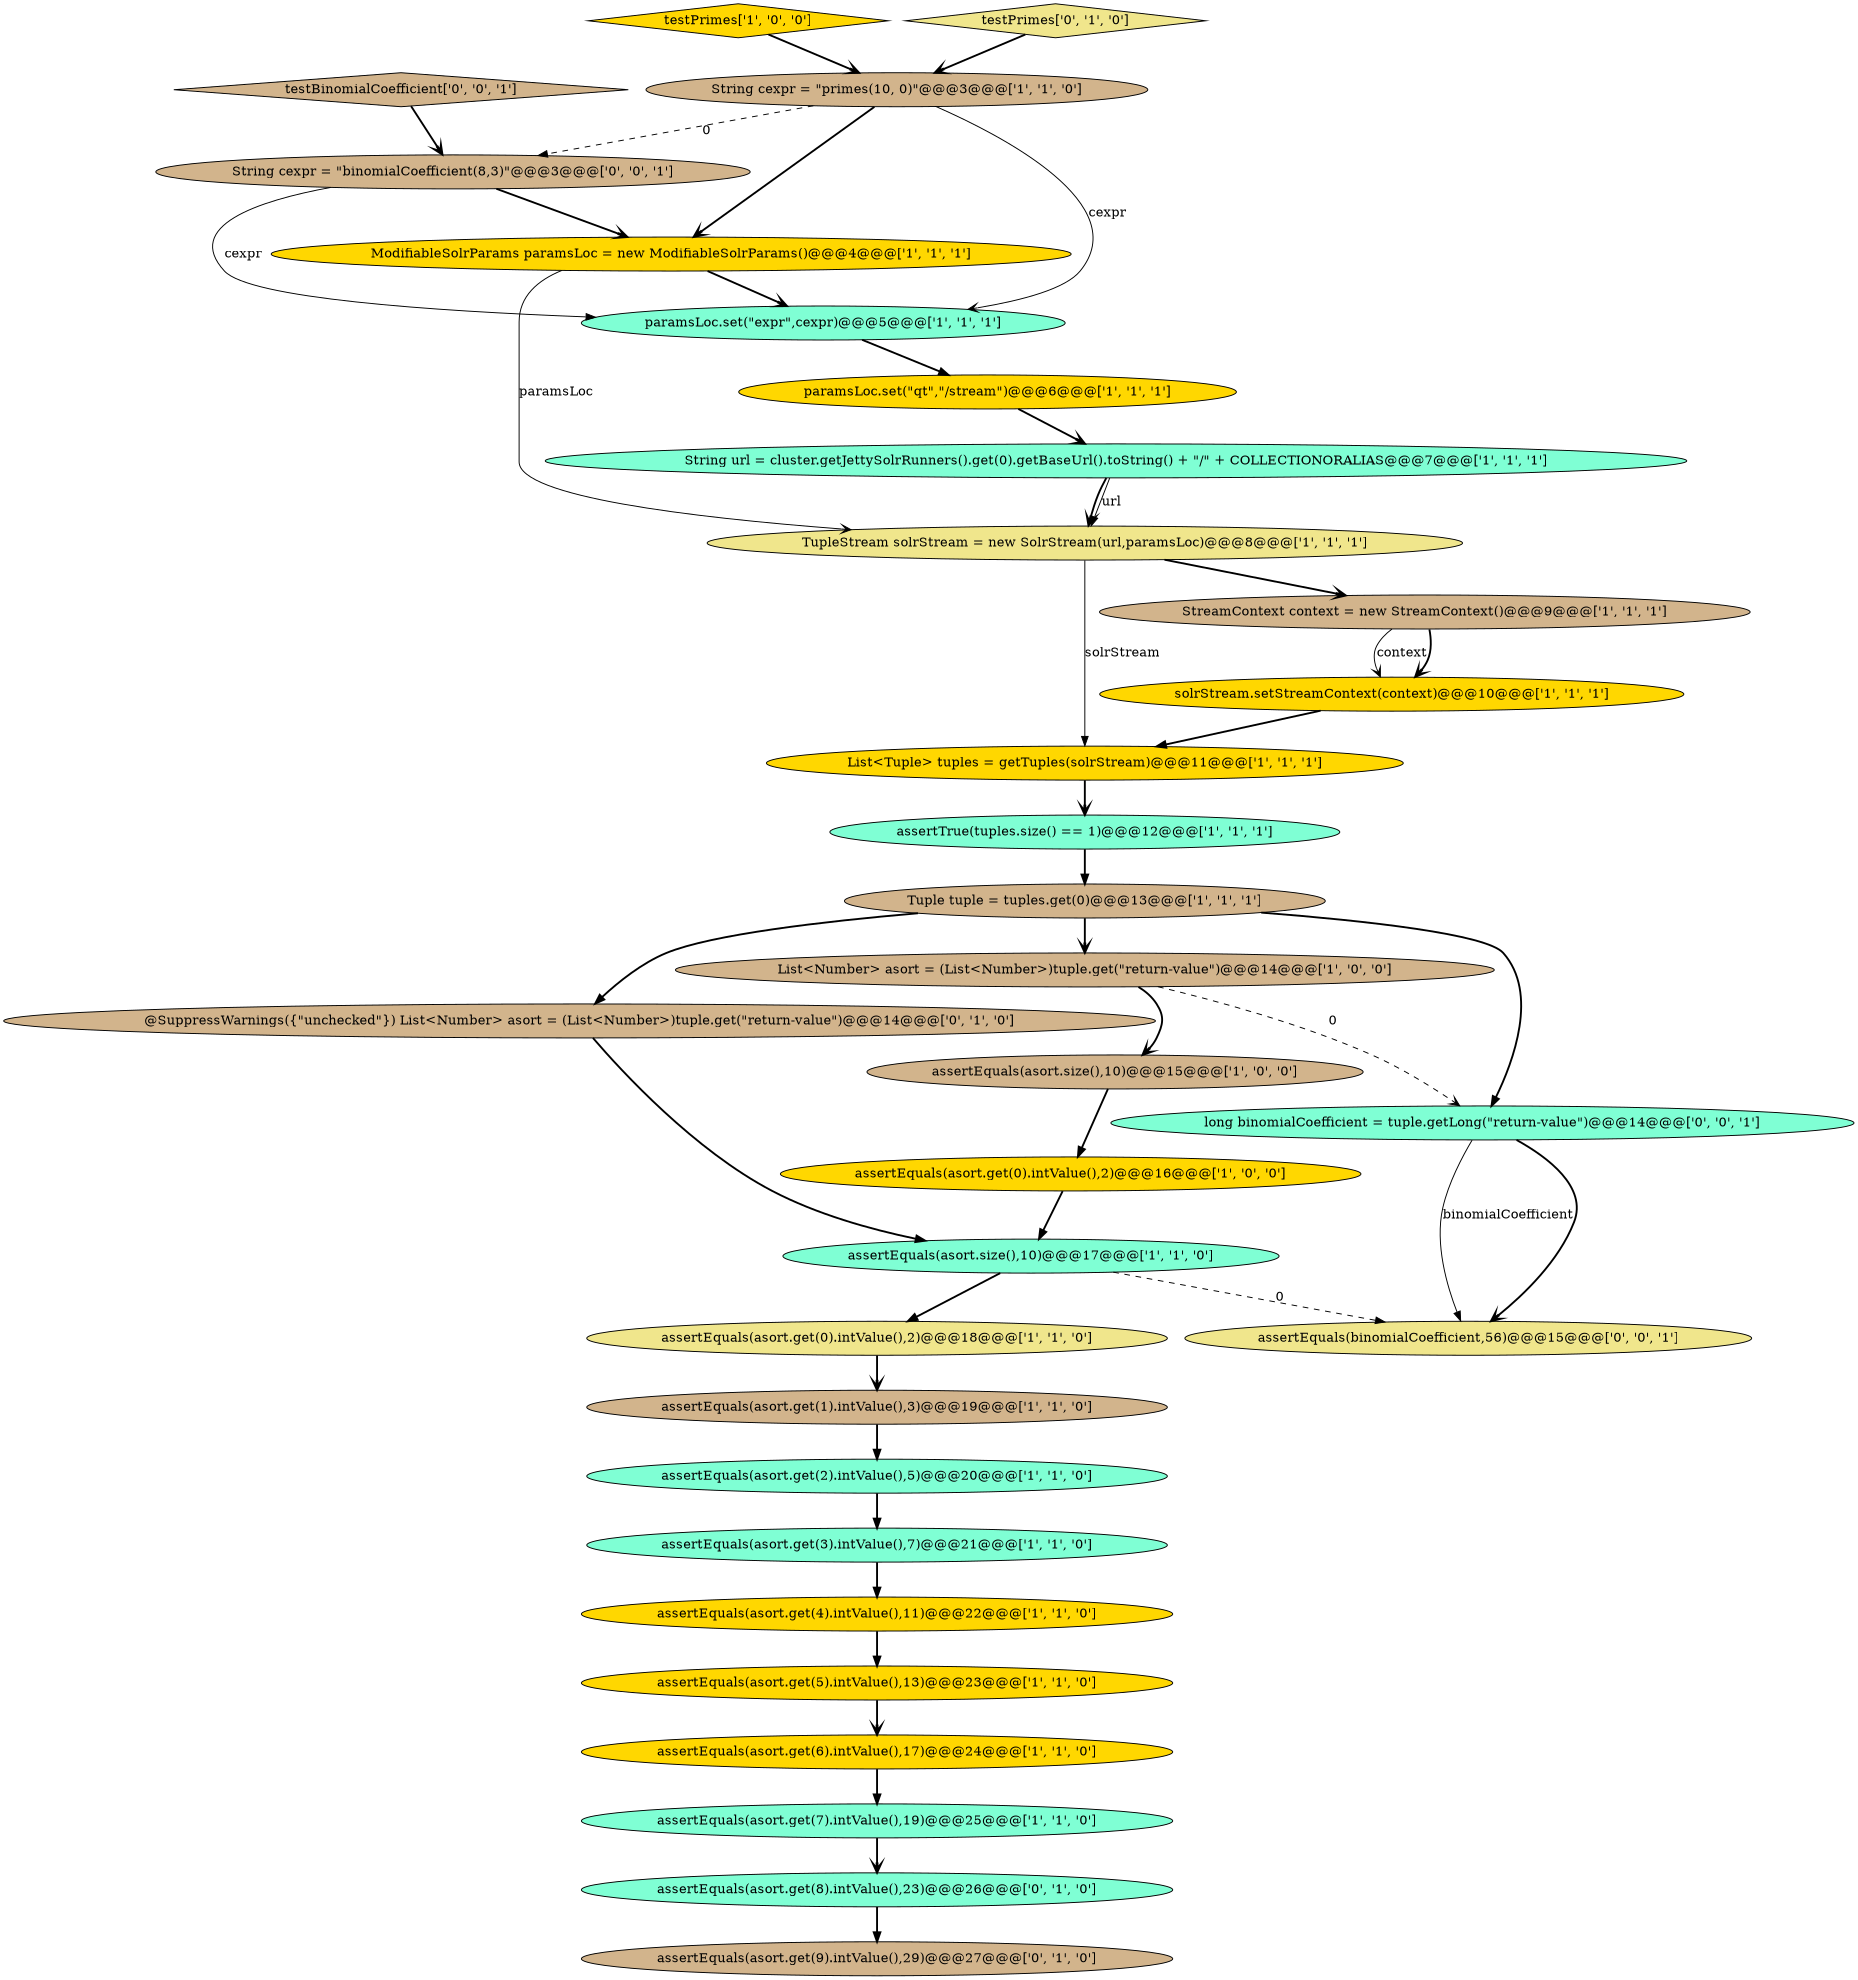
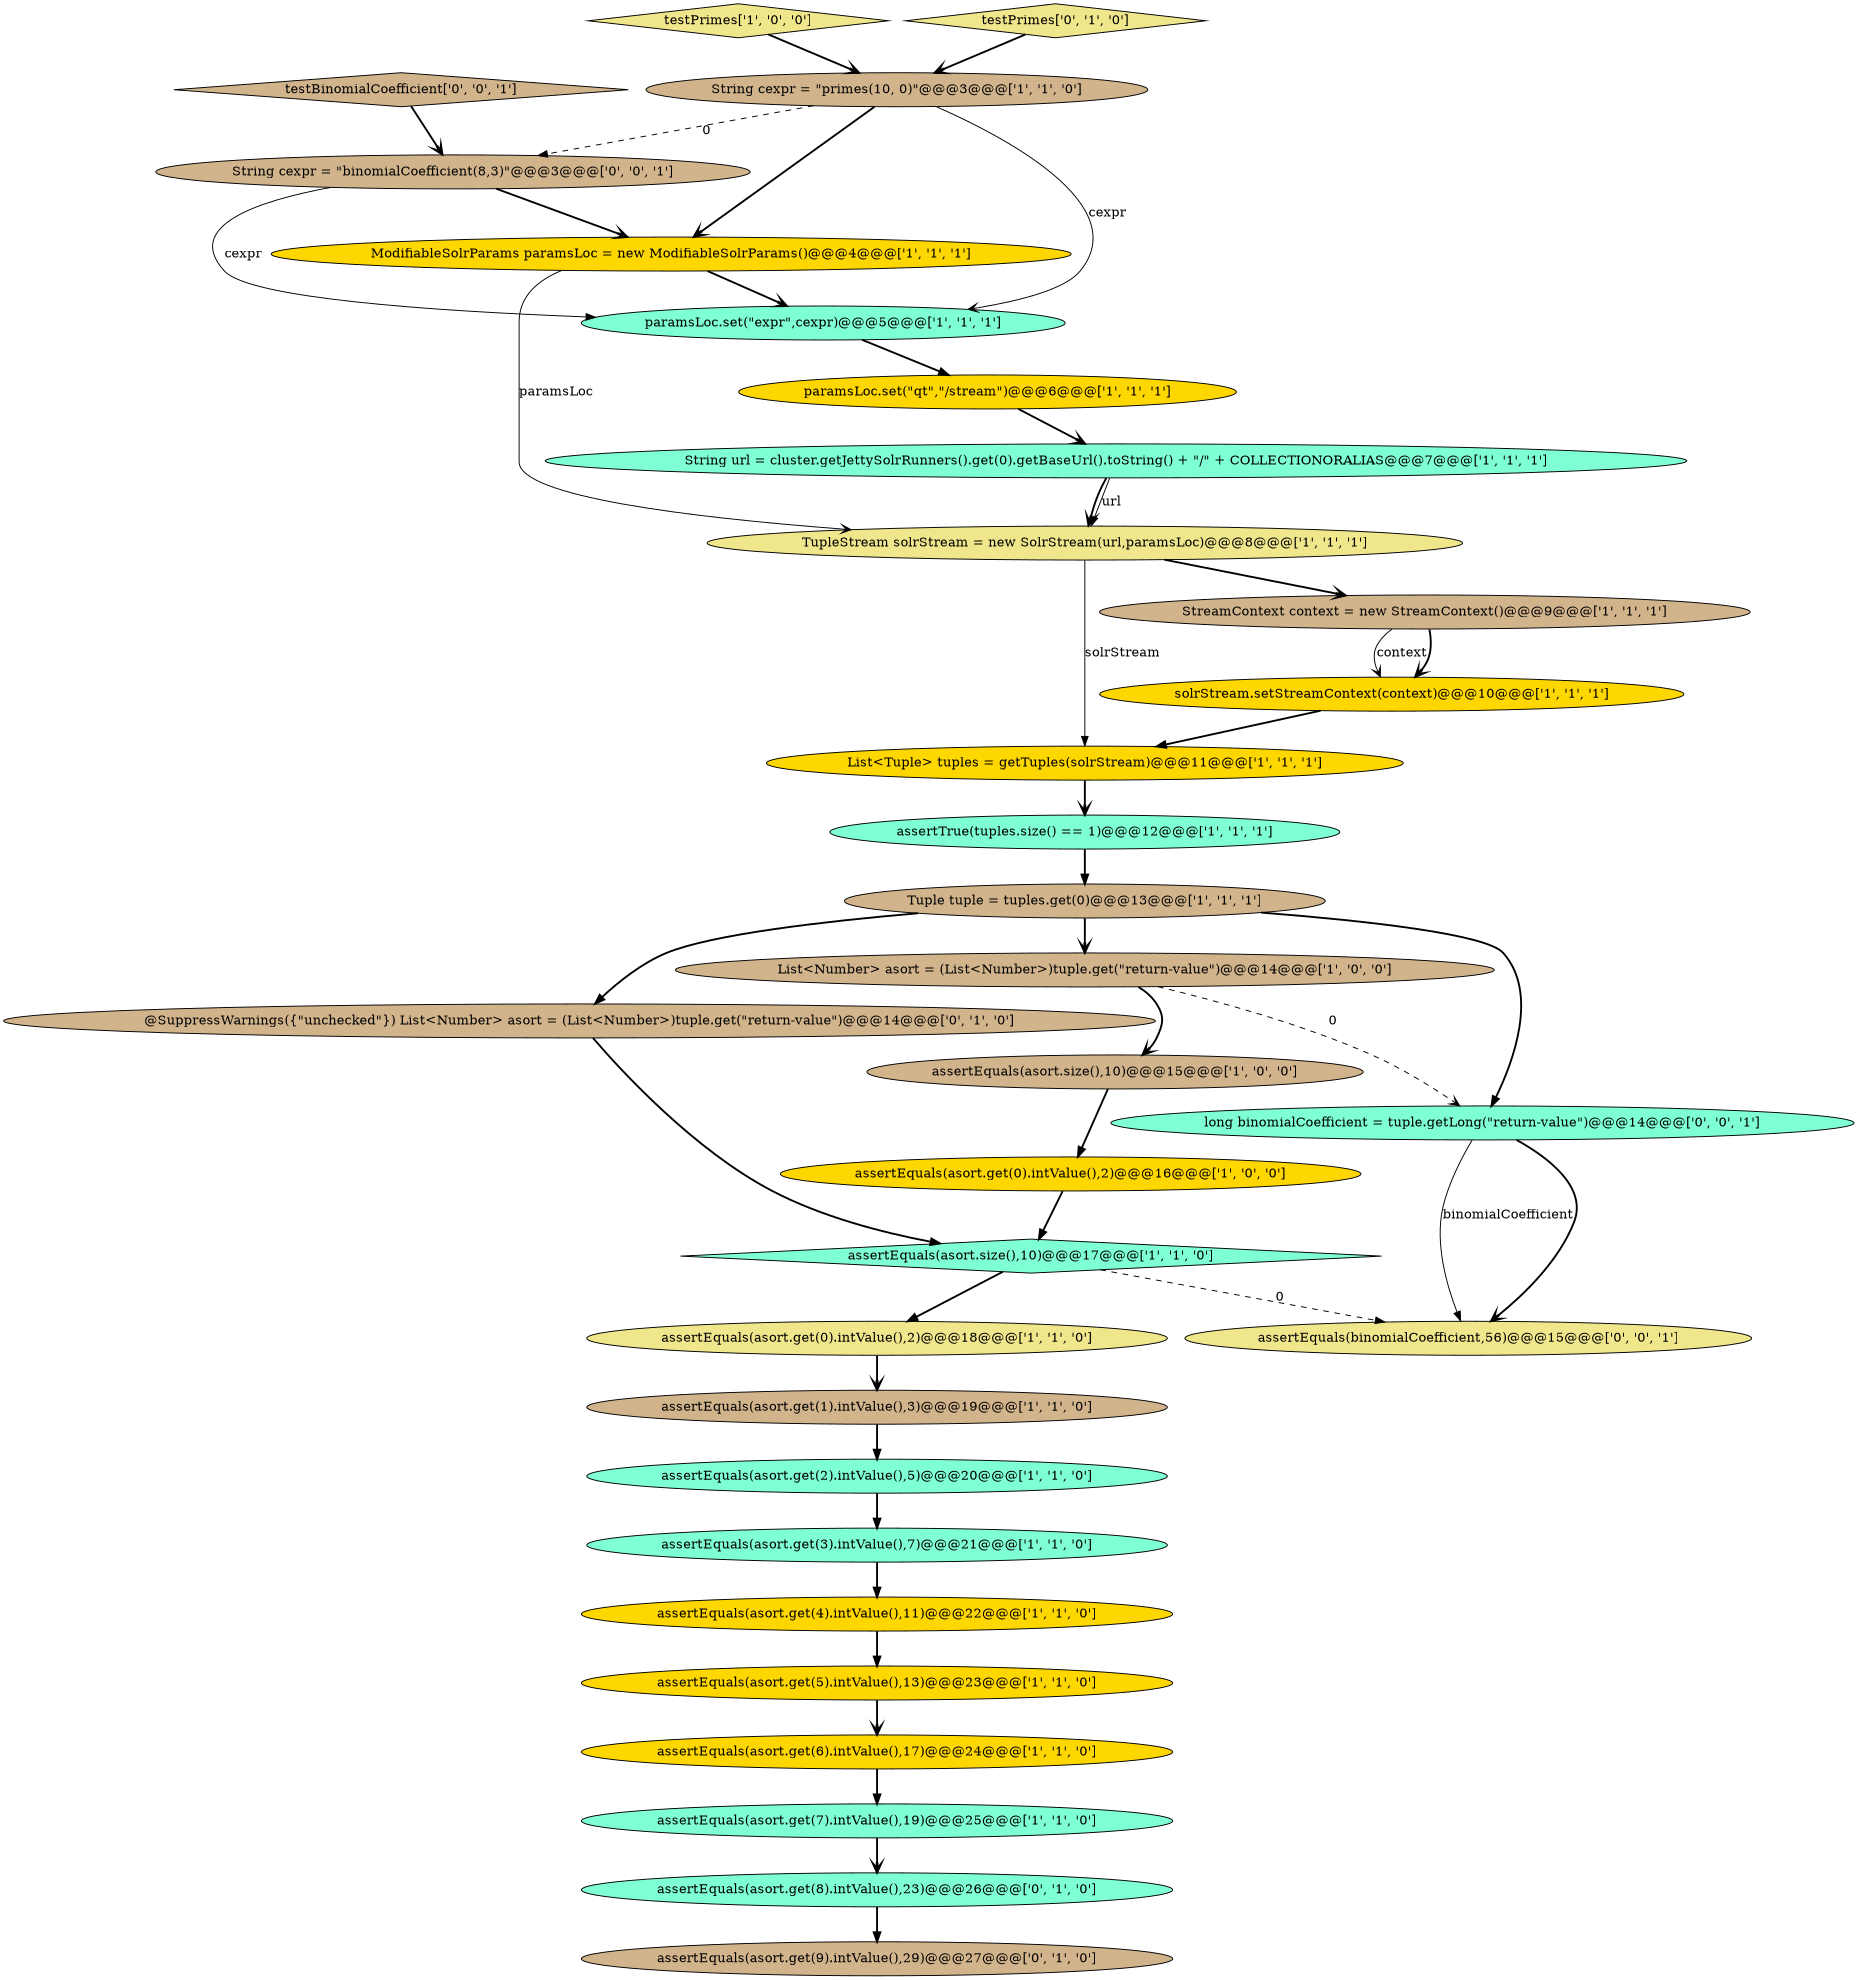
node "testPrimes['1', '0', '0']": fillcolor gold -> khaki
node "assertEquals(asort.size(),10)@@@17@@@['1', '1', '0']": shape ellipse -> diamond
